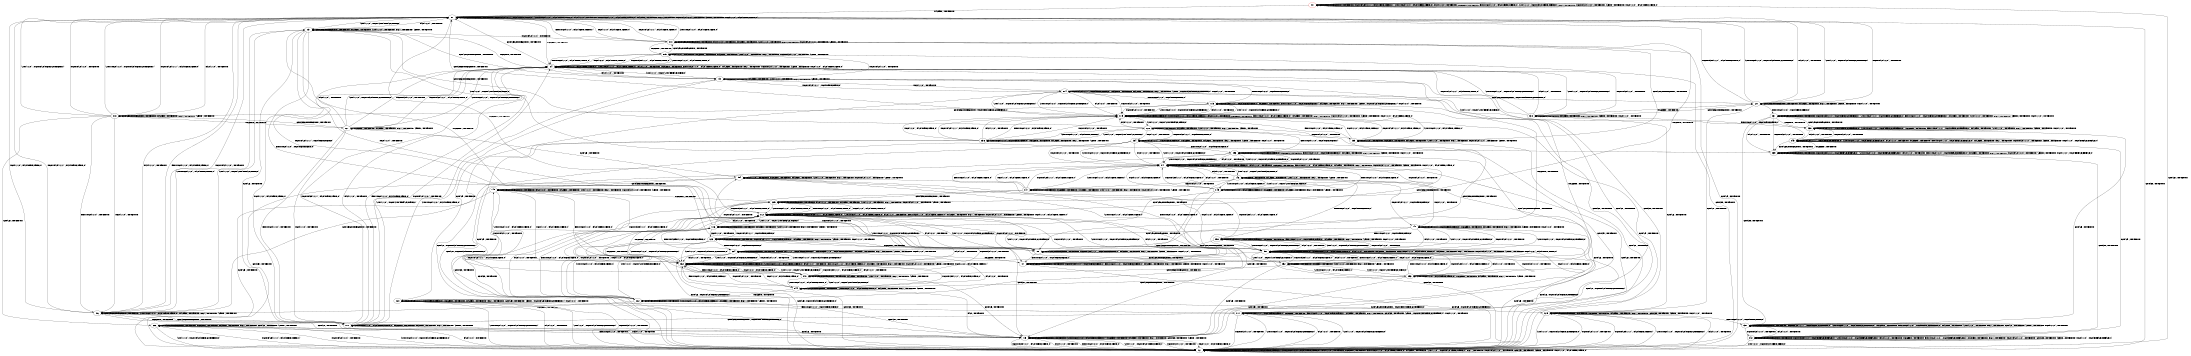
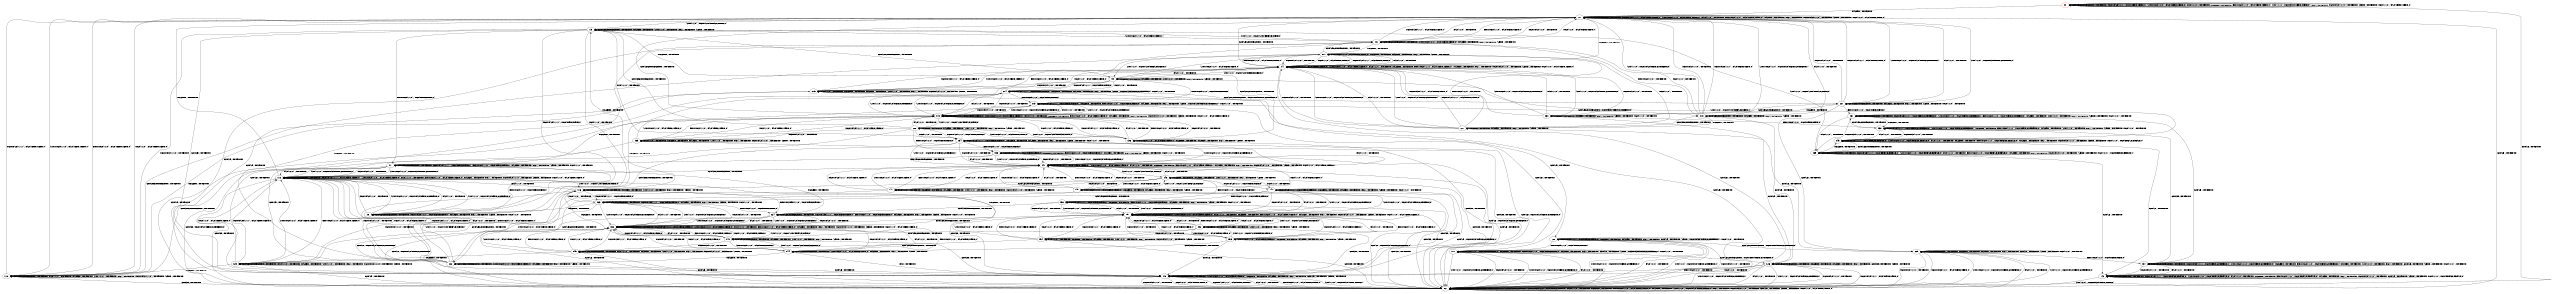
edge "s3" -> "s1": now "s3" -> "s34"
edge "s27" -> "s54": now "s27" -> "s26"
